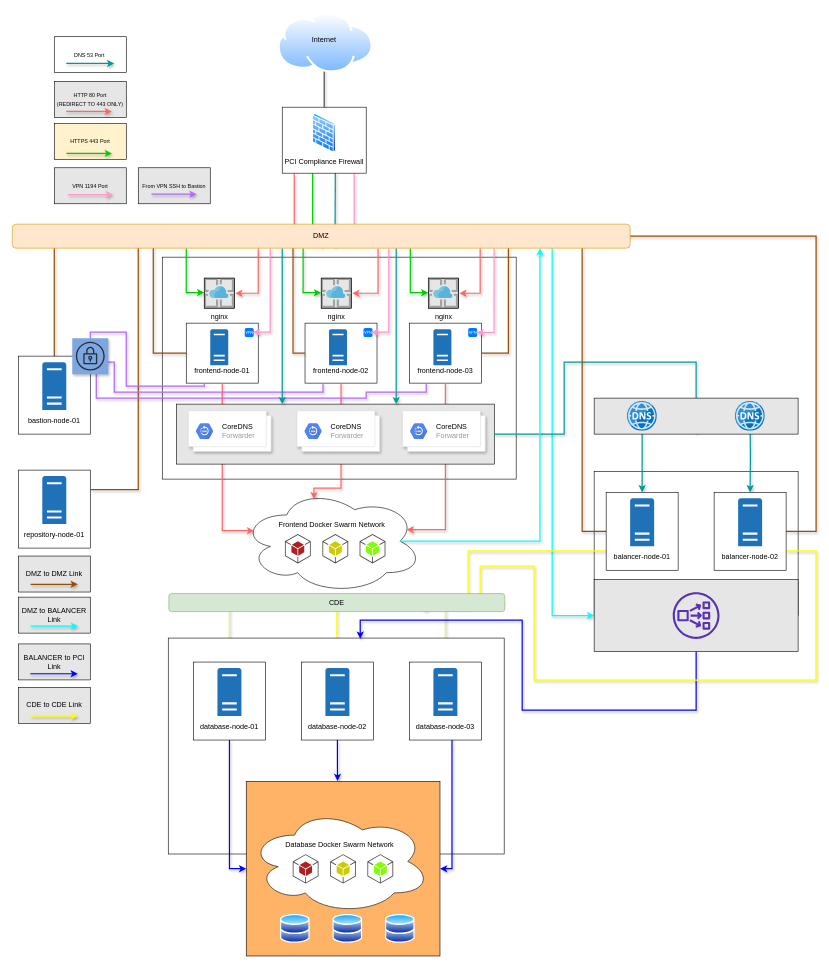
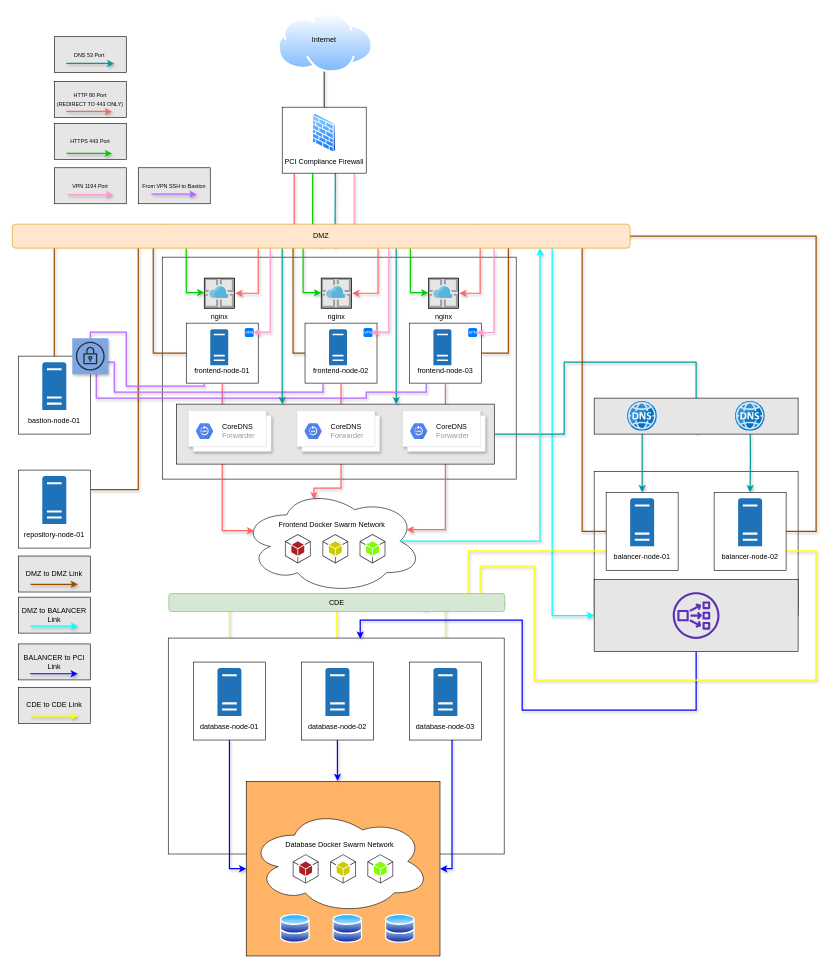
node "DNS 53 Port": fillcolor #ffffff -> #e6e6e6
node "HTTPS 443 Port": fillcolor #fff2cc -> #e6e6e6
